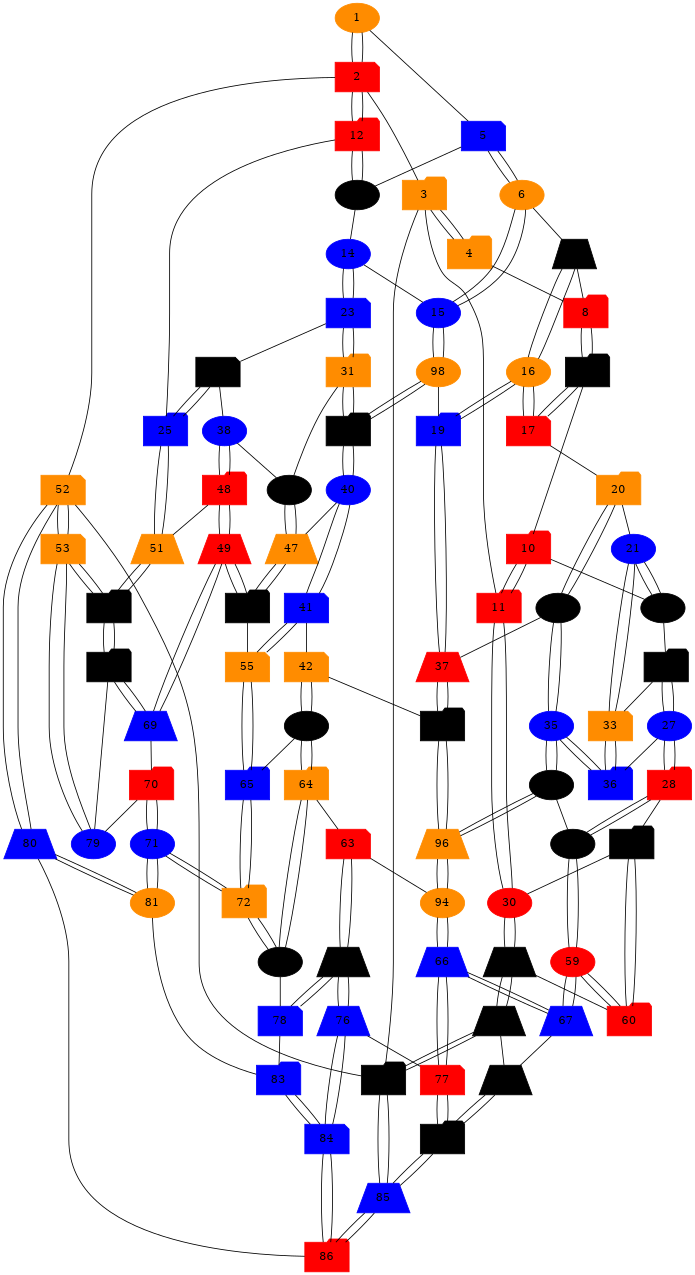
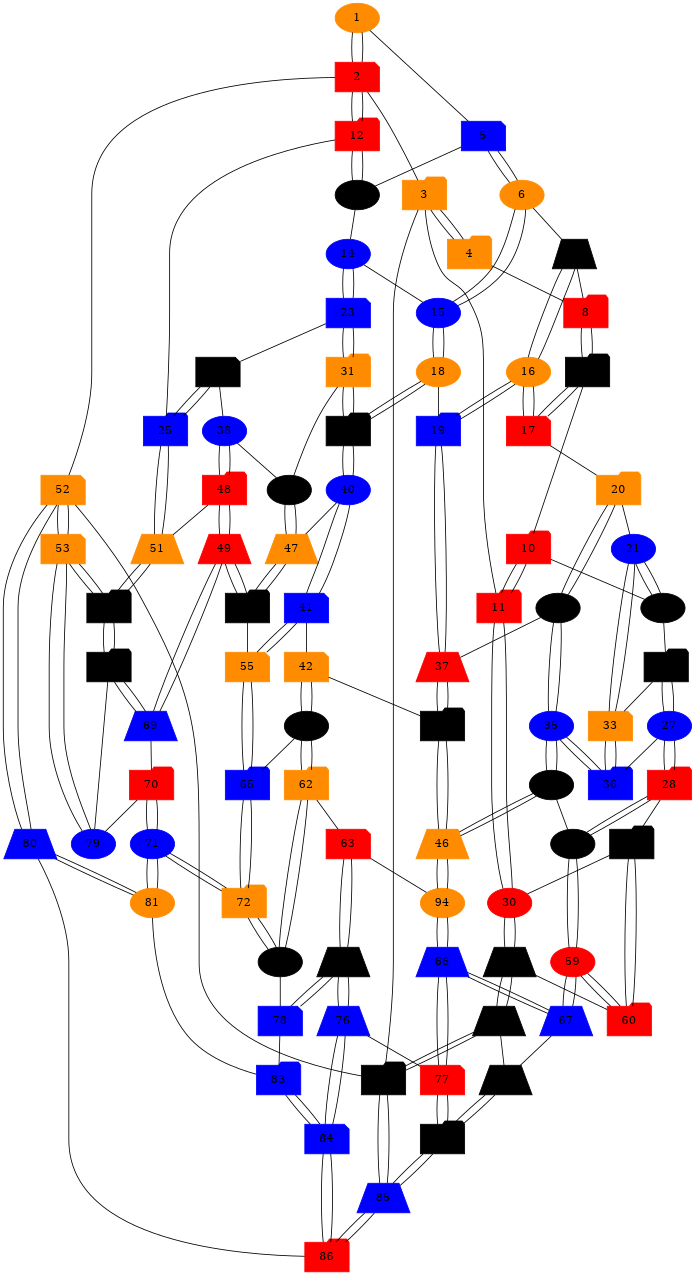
node "98": label "98" -> "18"
node "64": label "64" -> "62"
node "96": label "96" -> "46"
